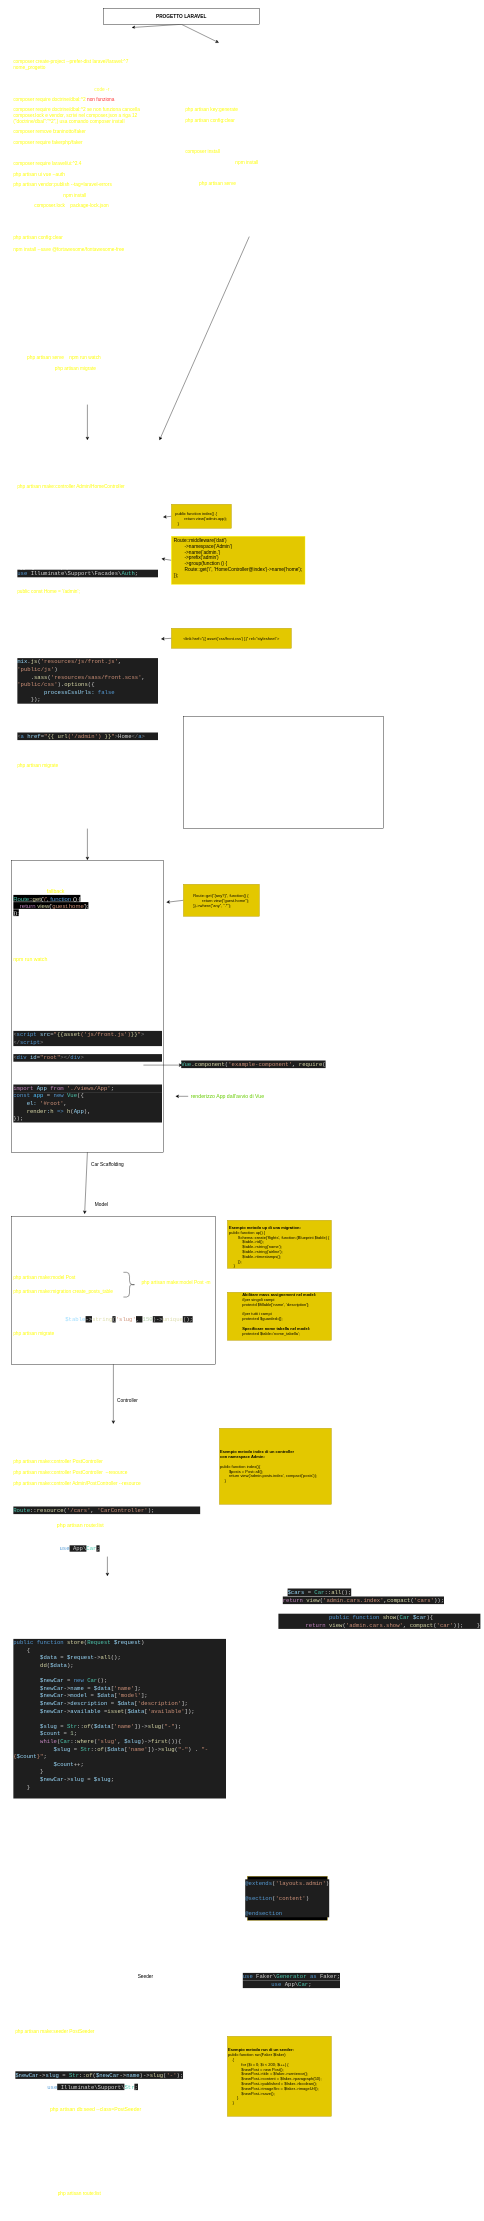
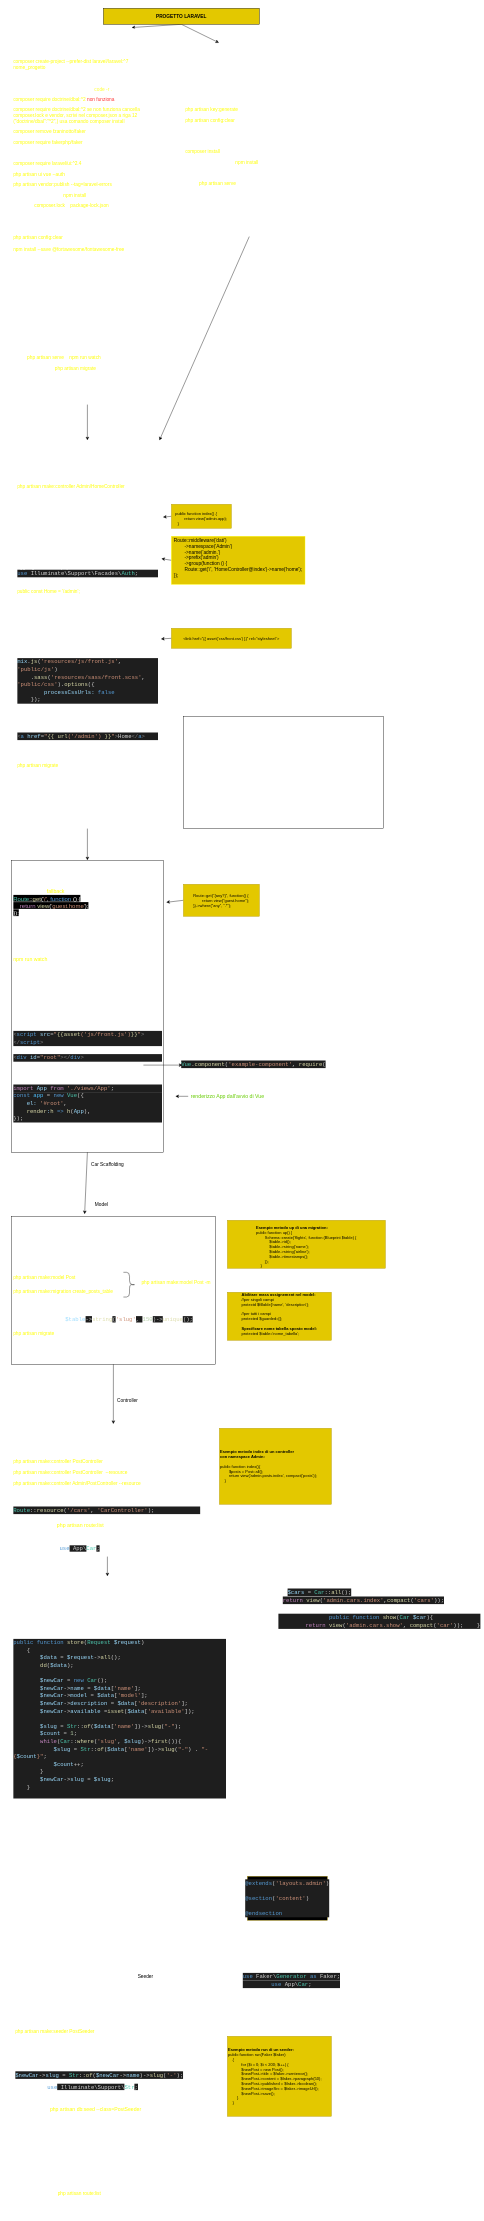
node "PROGETTO LARAVEL": fillcolor #ffffff -> #e3c800
node "Esempio metodo up di una migration: public function up() { Schema::create('flights', function (Blueprint $table) { $table->id(); $table->string('name'); $table->string('airline'); $table->timestamps(); }); }": size 104x48 -> 158x48
node "Abilitare mass assignement nel model: //per singoli campi protectd $fillable['name', 'description']; //per tutti i campi protected $guarded=[]; Specificare nome tabella nel model: protected $table='nome_tabella';": label "Abilitare mass assignement nel model: //per singoli campi protectd $fillable['name', 'description']; //per tutti i campi protected $guarded=[]; Specificare nome tabella nel model: protected $table='nome_tabella';" -> "Abilitare mass assignement nel model: //per singoli campi protectd $fillable['name', 'description']; //per tutti i campi protected $guarded=[]; Specificare nome tabella sposto model: protected $table='nome_tabella';"
